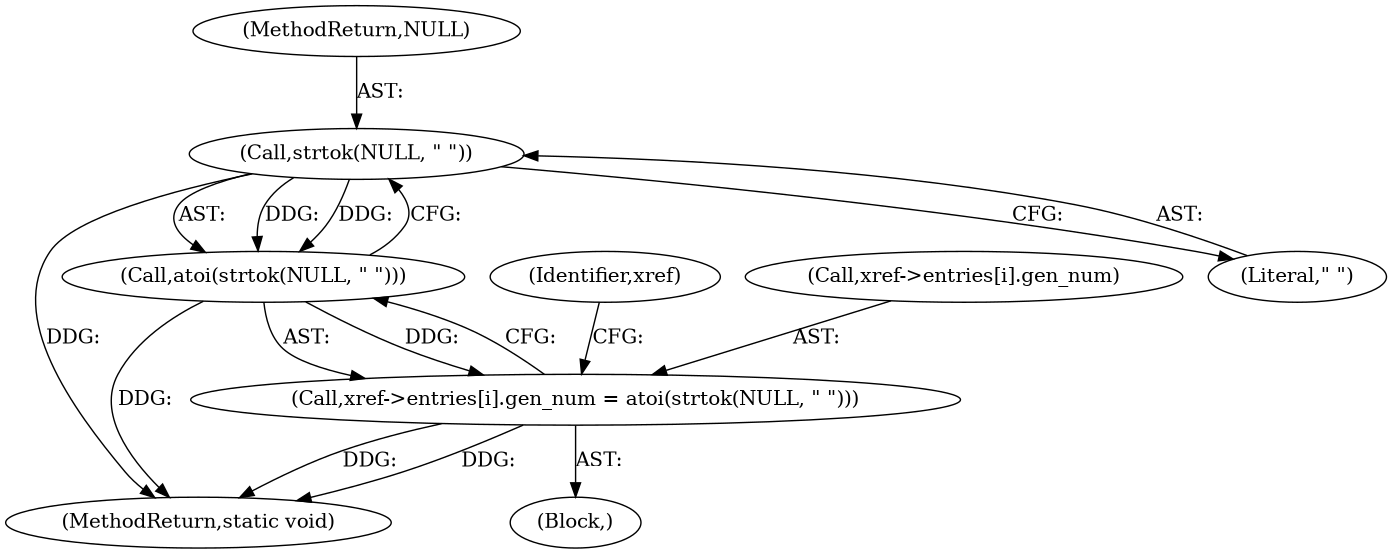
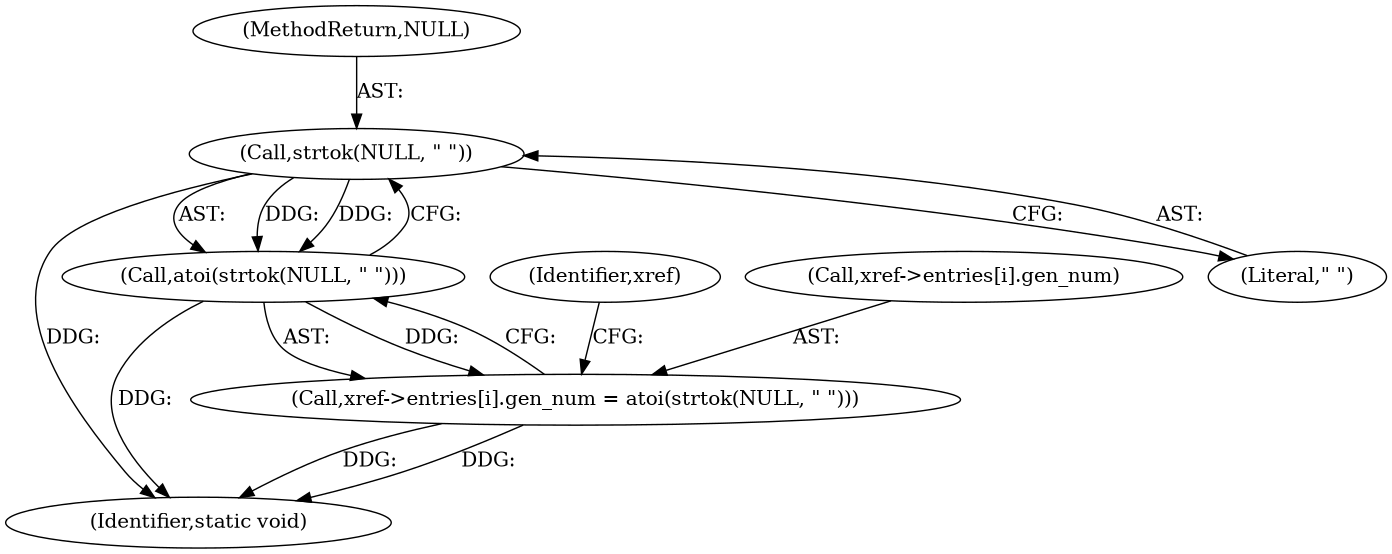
node "(MethodReturn,static void)": label "(MethodReturn,static void)" -> "(Identifier,static void)"
node "(Block,)": removed
